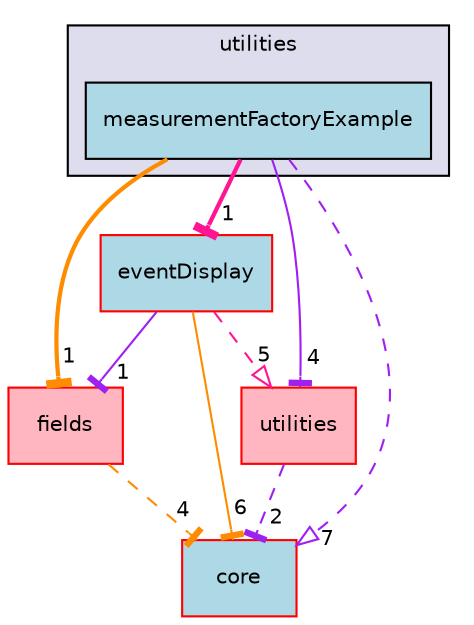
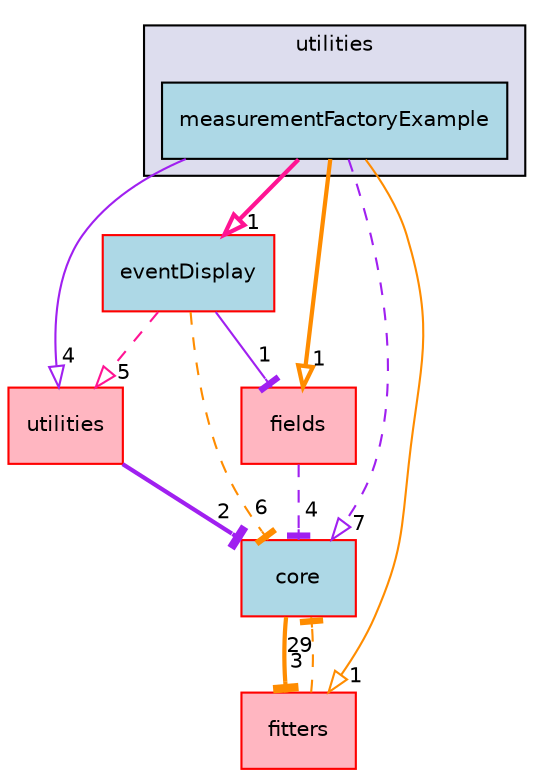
edge "measurementFactoryExample" -> "eventDisplay": arrowhead tee -> onormal
edge "measurementFactoryExample" -> "fields": arrowhead tee -> onormal
edge "measurementFactoryExample" -> "utilities": arrowhead tee -> onormal
edge "eventDisplay" -> "core": style solid -> dashed
edge "utilities" -> "core": style dashed -> bold
edge "fields" -> "core": color darkorange -> purple
node "fitters": added
